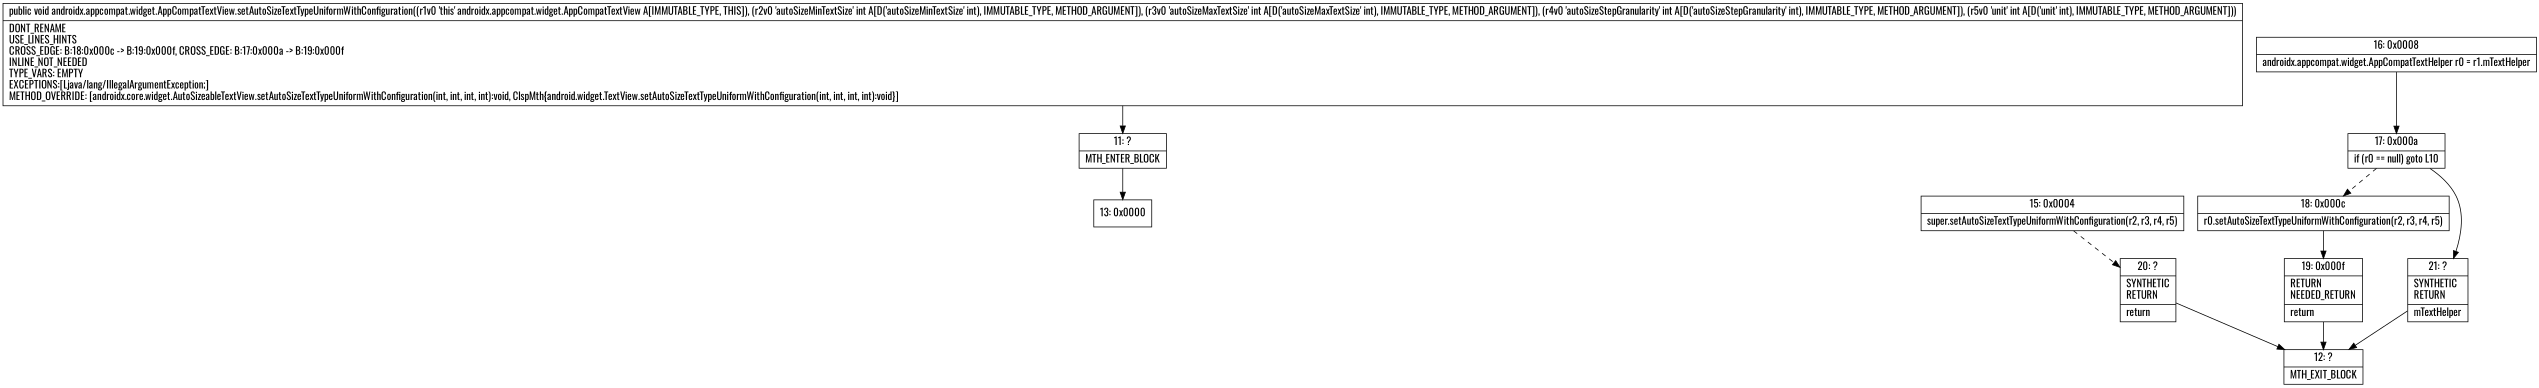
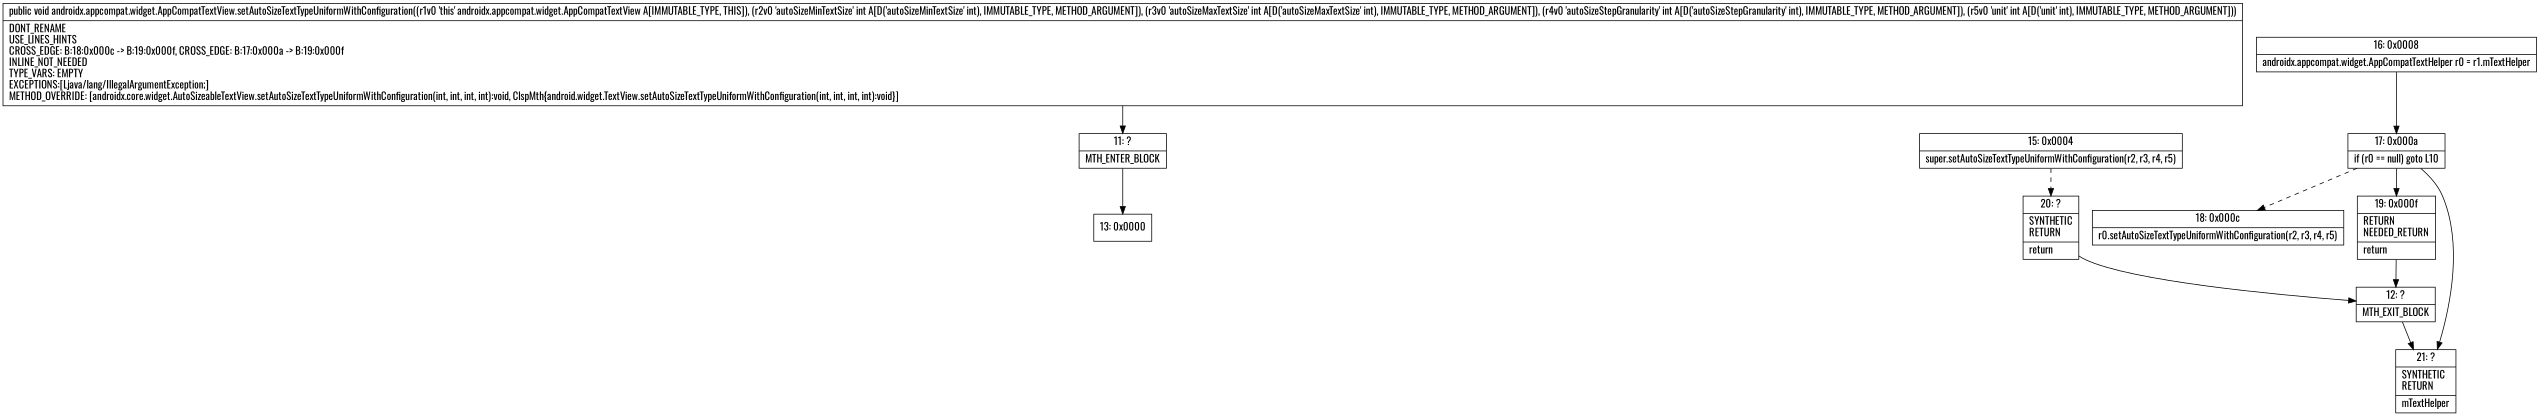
edge "18: 0x000c" -> "19: 0x000f": now "17: 0x000a" -> "19: 0x000f"
edge "21: ?" -> "12: ?": reversed
